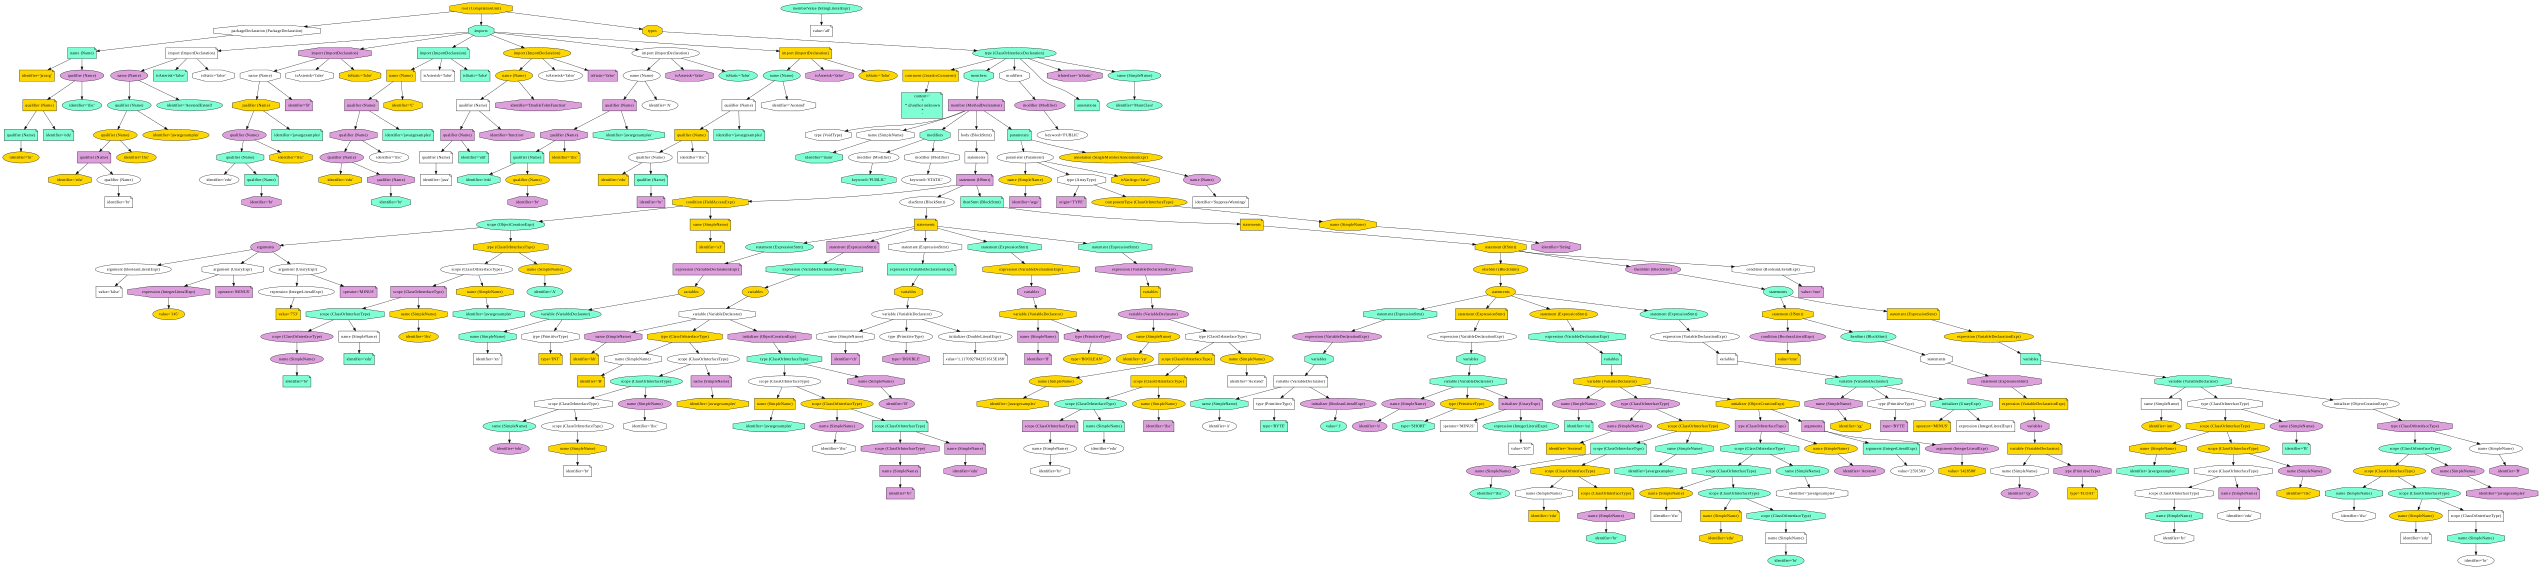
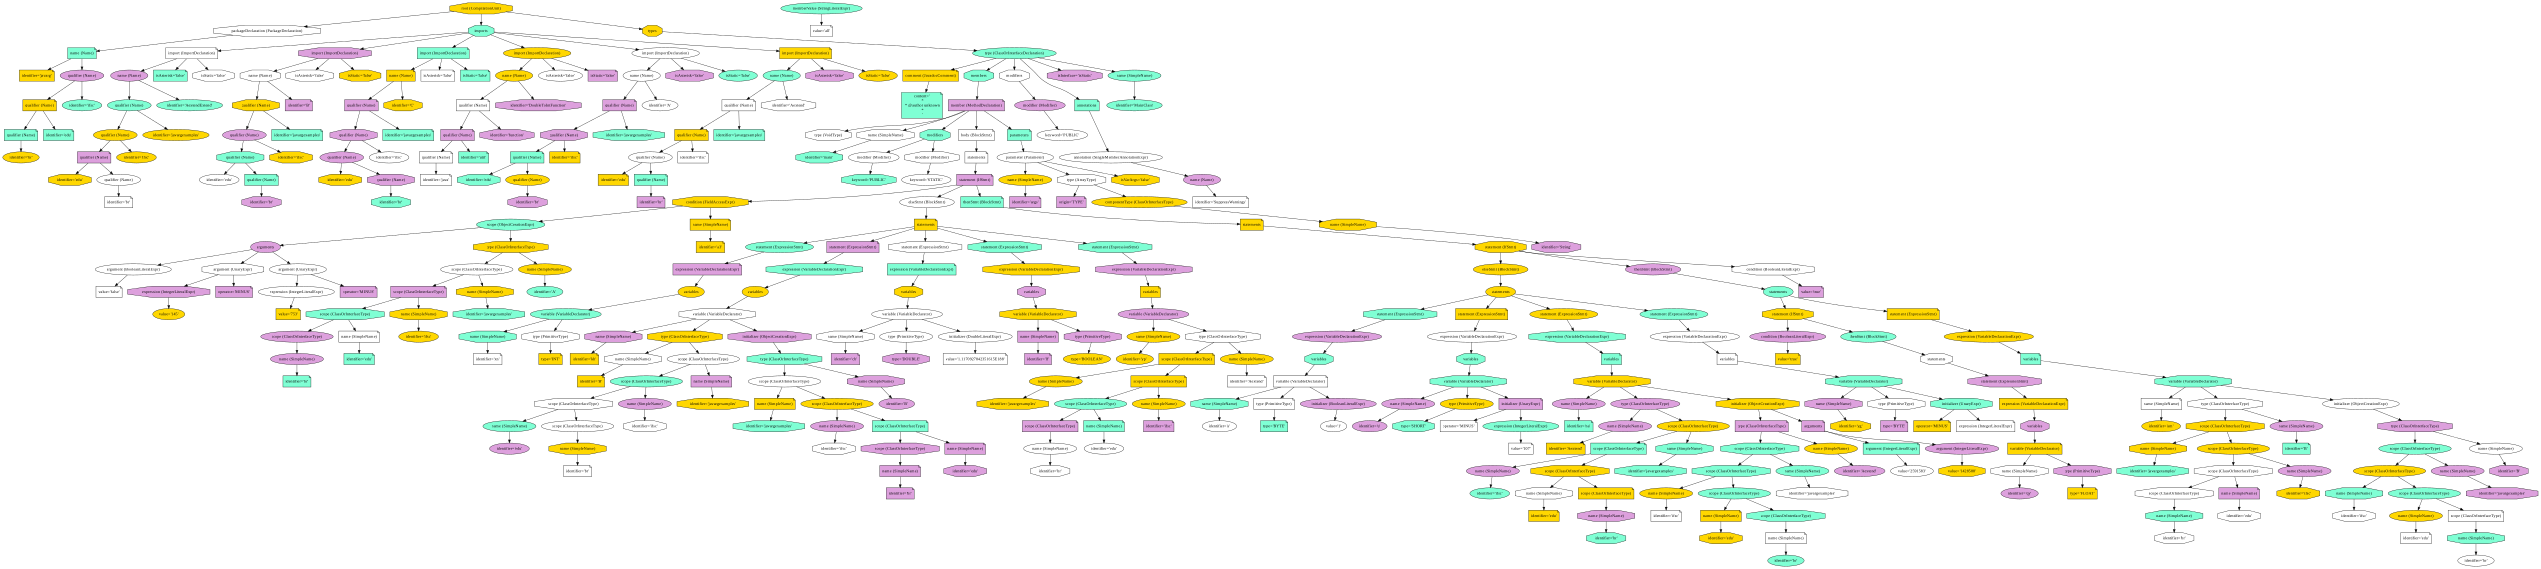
edge "parameters" -> "annotation (SingleMemberAnnotationExpr)": now "annotations" -> "annotation (SingleMemberAnnotationExpr)"
node "annotation (SingleMemberAnnotationExpr)": fillcolor gold -> white
node "value='1'": fillcolor aquamarine -> white
